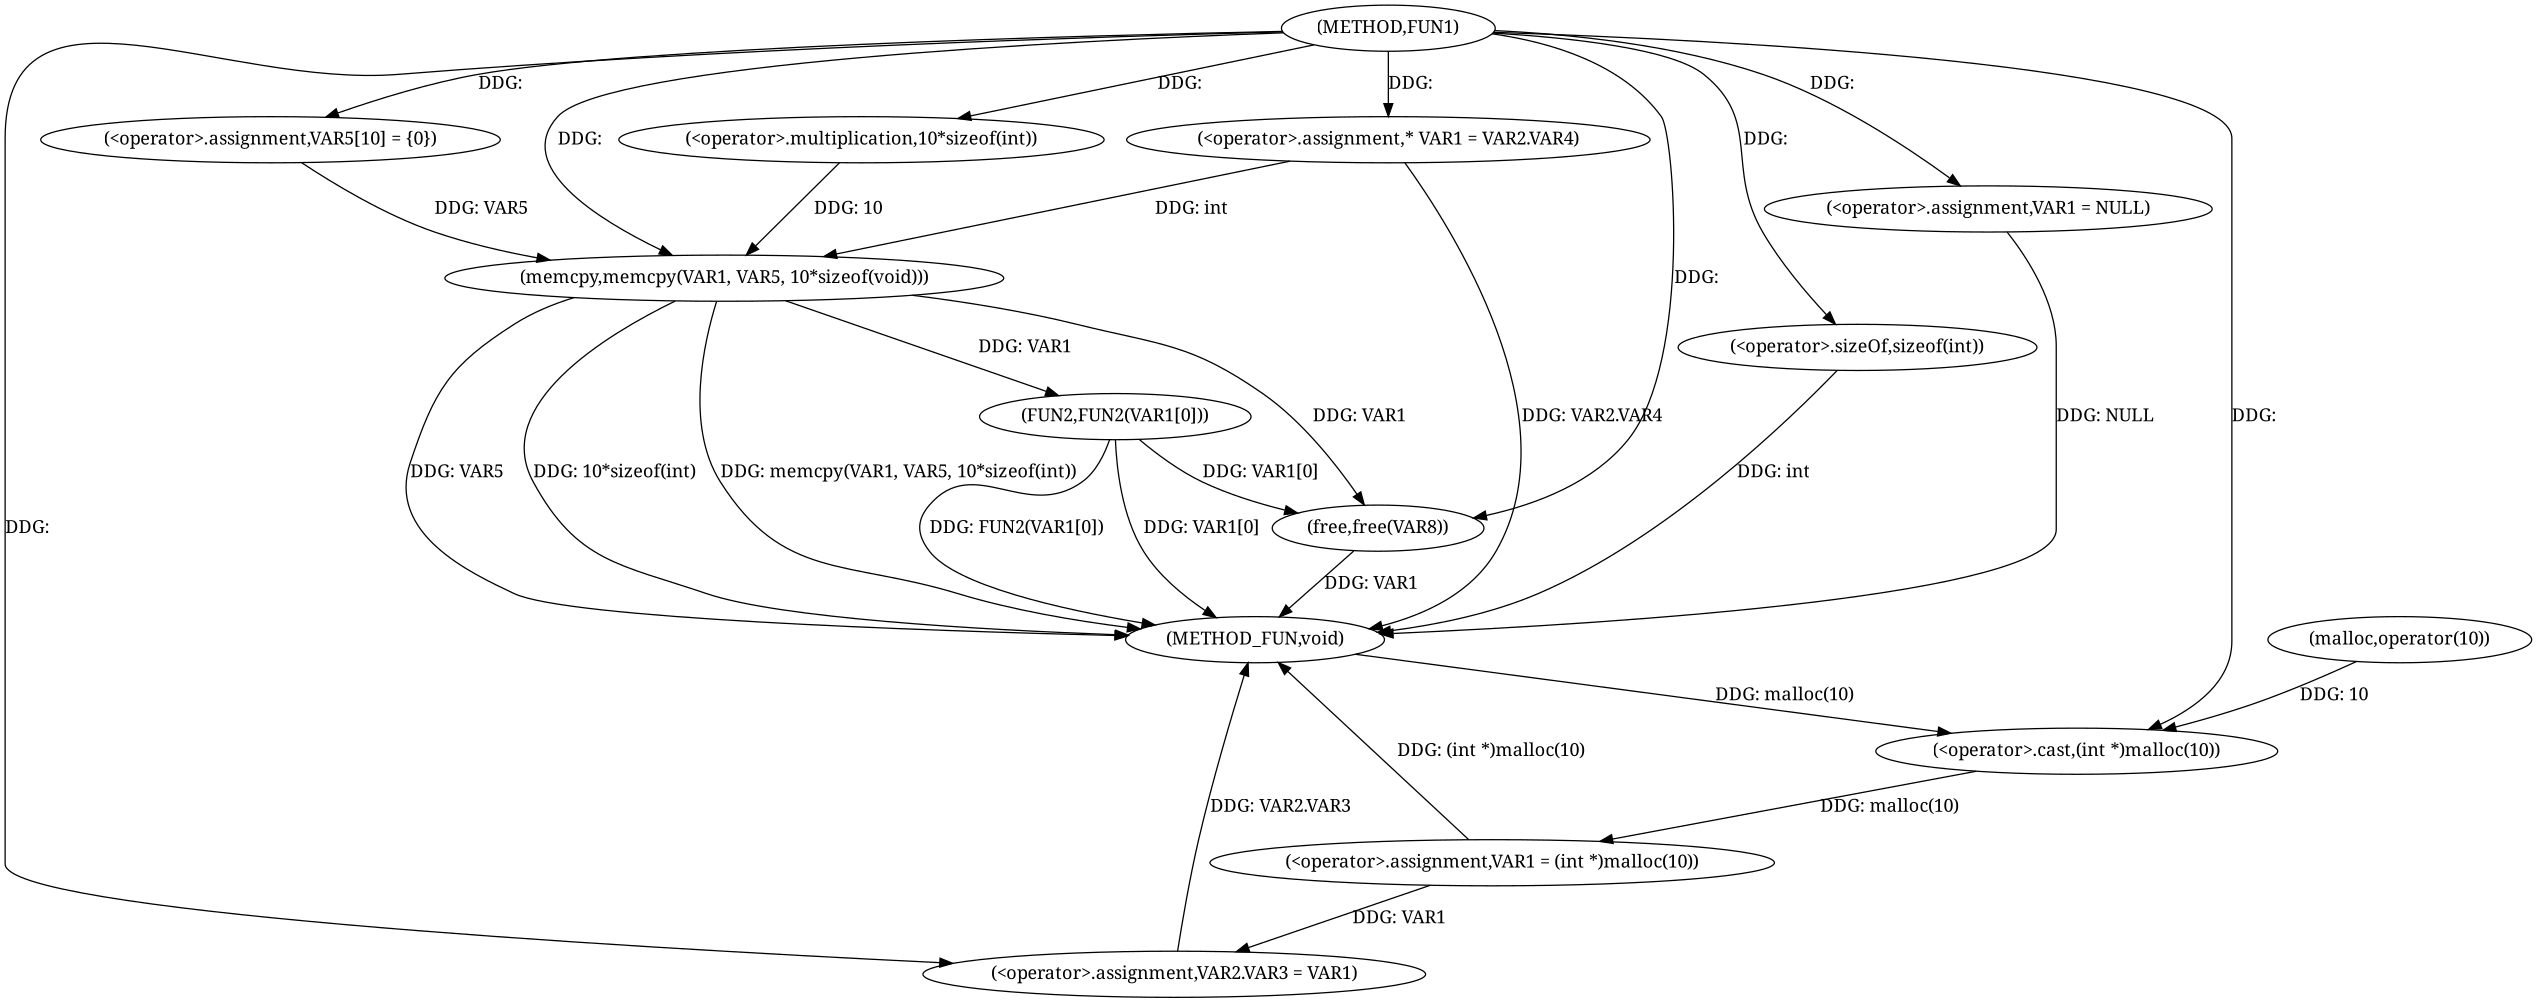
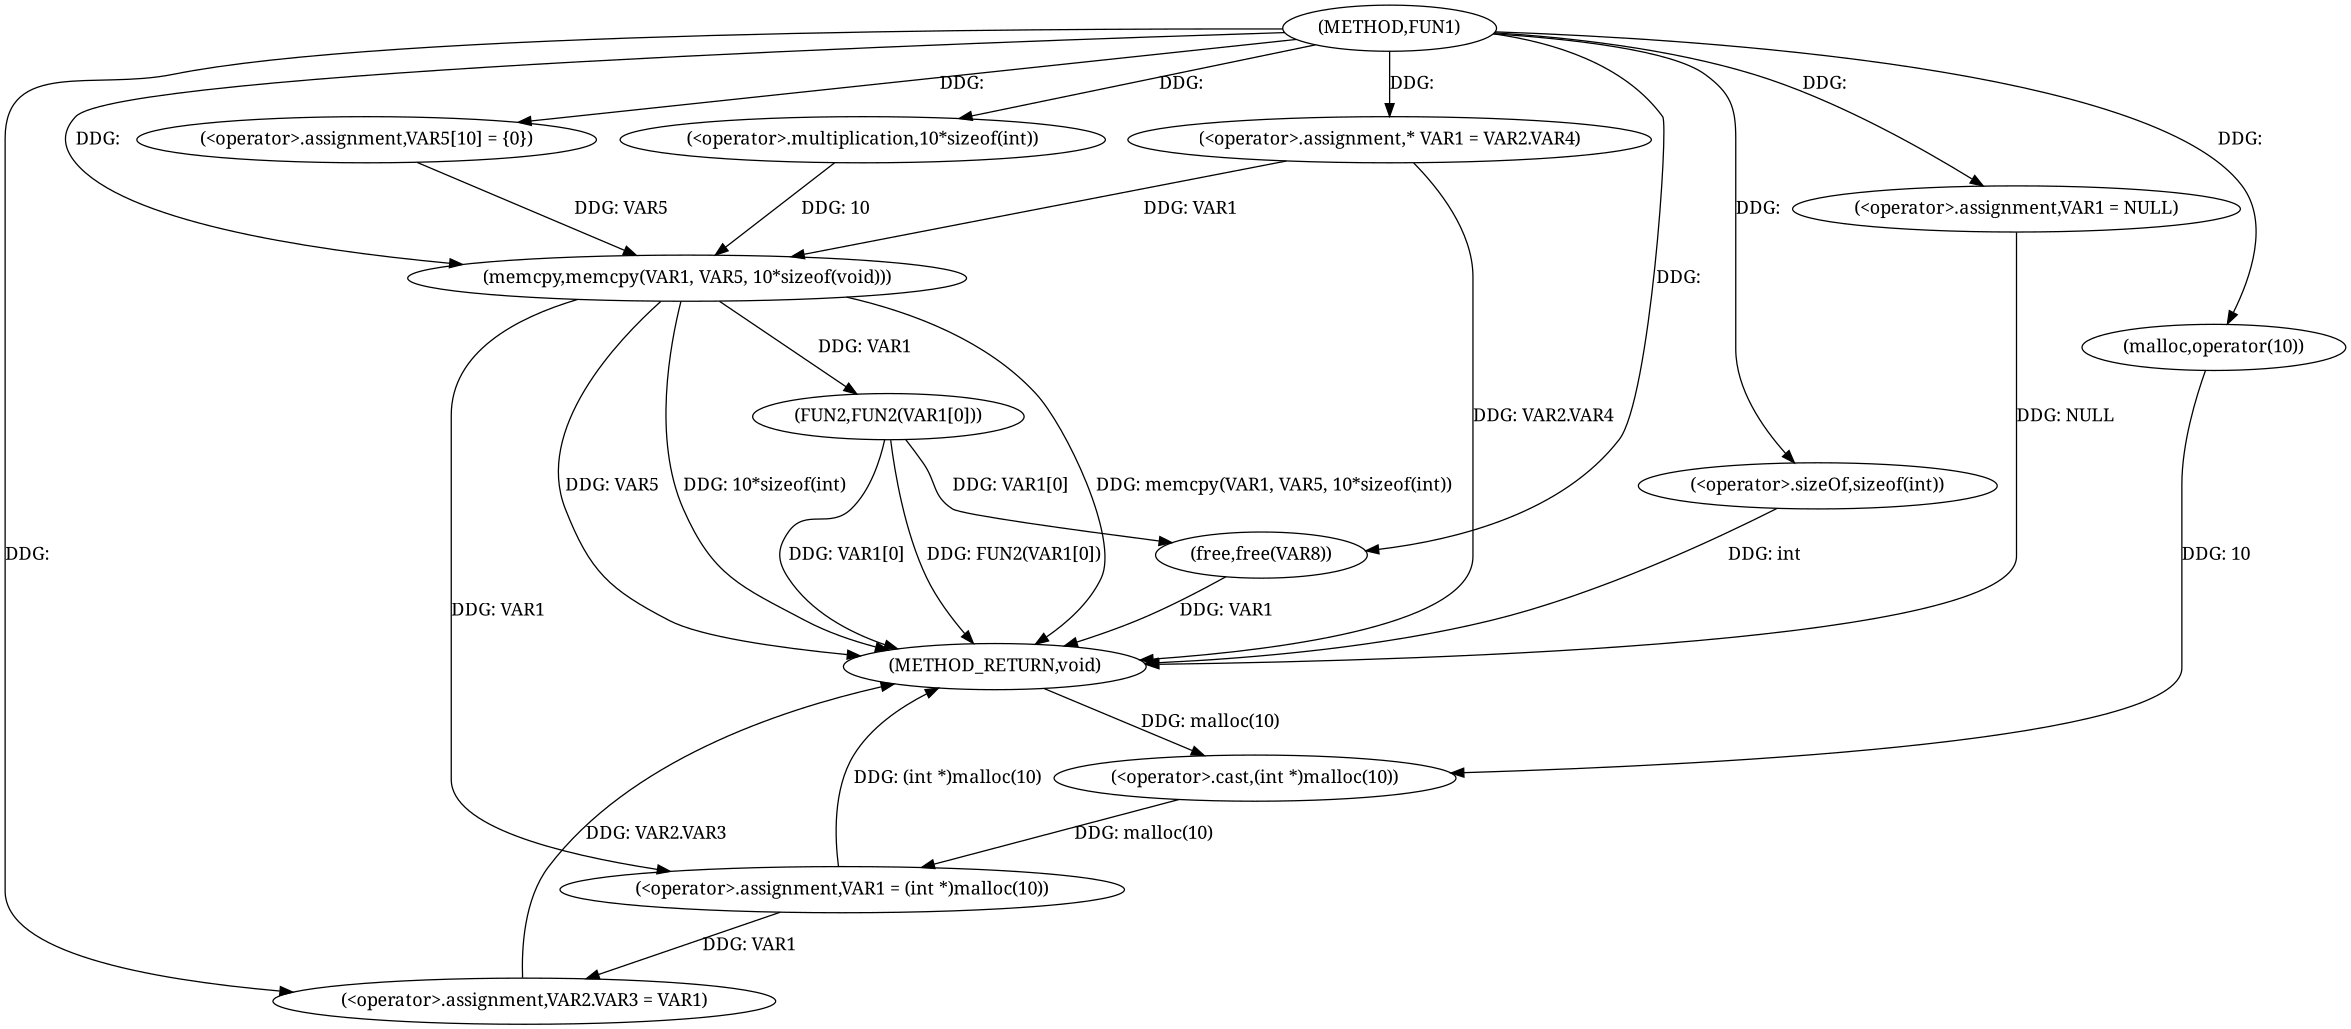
edge "(METHOD,FUN1)" -> "(<operator>.cast,(int *)malloc(10))": now "(METHOD,FUN1)" -> "(malloc,operator(10))"
edge "(<operator>.assignment,* VAR1 = VAR2.VAR4)" -> "(memcpy,memcpy(VAR1, VAR5, 10*sizeof(void)))": label "DDG: int" -> "DDG: VAR1"
edge "(memcpy,memcpy(VAR1, VAR5, 10*sizeof(void)))" -> "(free,free(VAR8))": now "(memcpy,memcpy(VAR1, VAR5, 10*sizeof(void)))" -> "(<operator>.assignment,VAR1 = (int *)malloc(10))"
node "(METHOD_FUN,void)": label "(METHOD_FUN,void)" -> "(METHOD_RETURN,void)"
